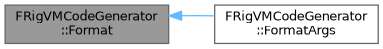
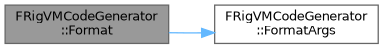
edge "FRigVMCodeGenerator ::FormatArgs" -> "FRigVMCodeGenerator ::Format": reversed
